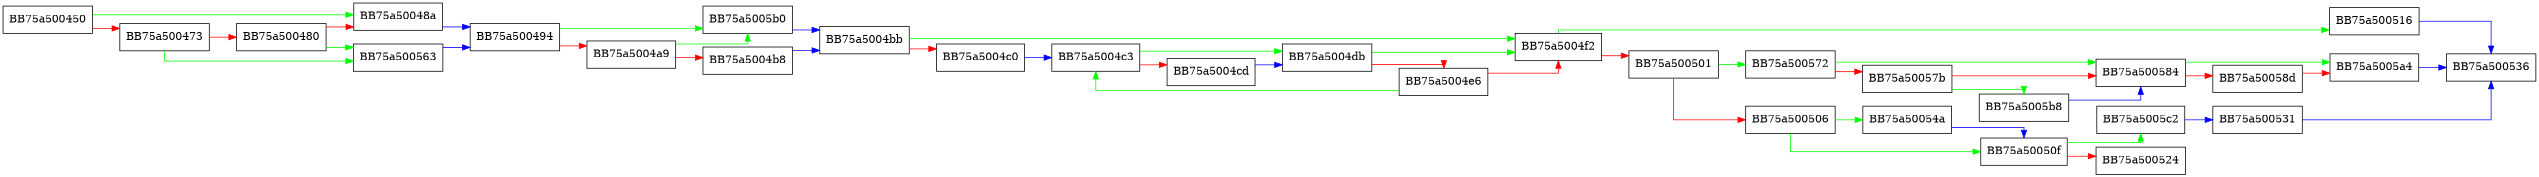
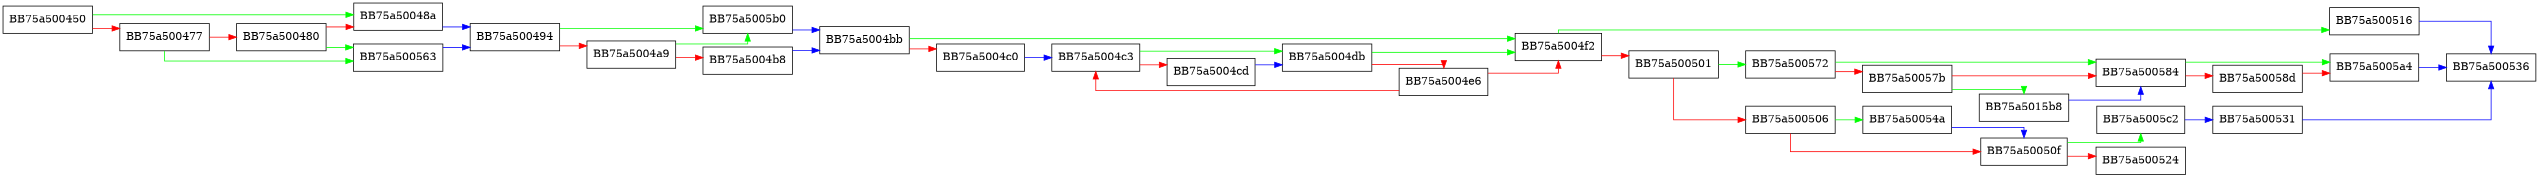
node "BB75a500473": label "BB75a500473" -> "BB75a500477"
edge "BB75a5004e6" -> "BB75a5004c3": color green -> red
node "BB75a5005b8": label "BB75a5005b8" -> "BB75a5015b8"
edge "BB75a500506" -> "BB75a50050f": color green -> red
